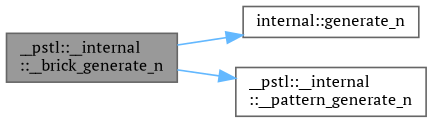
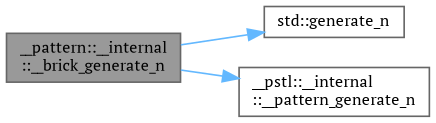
node "internal::generate_n": label "internal::generate_n" -> "std::generate_n"
node "__pstl::__internal ::__brick_generate_n": label "__pstl::__internal ::__brick_generate_n" -> "__pattern::__internal ::__brick_generate_n"
